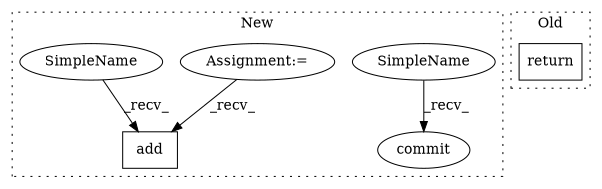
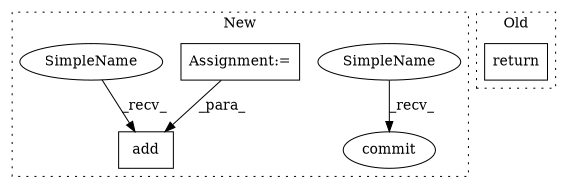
node "Assignment:=": shape ellipse -> box
edge "Assignment:=" -> "add": label "_recv_" -> "_para_"
